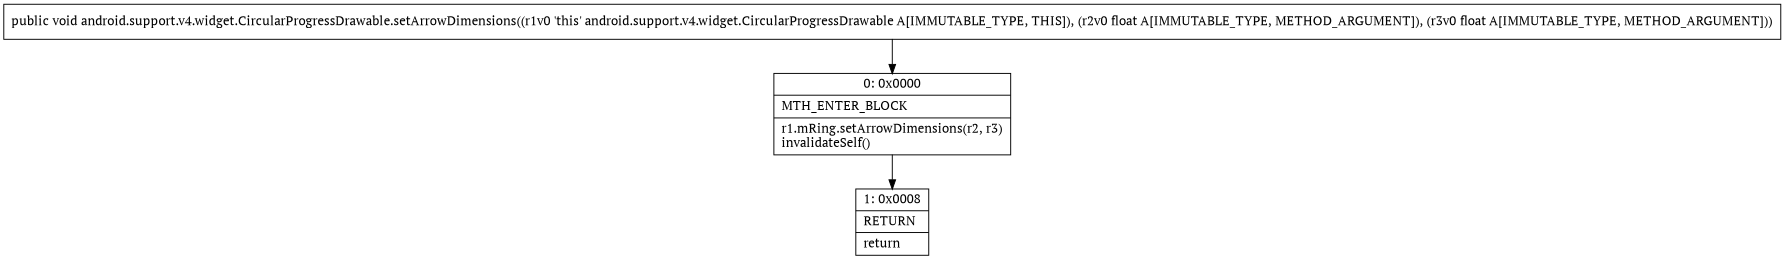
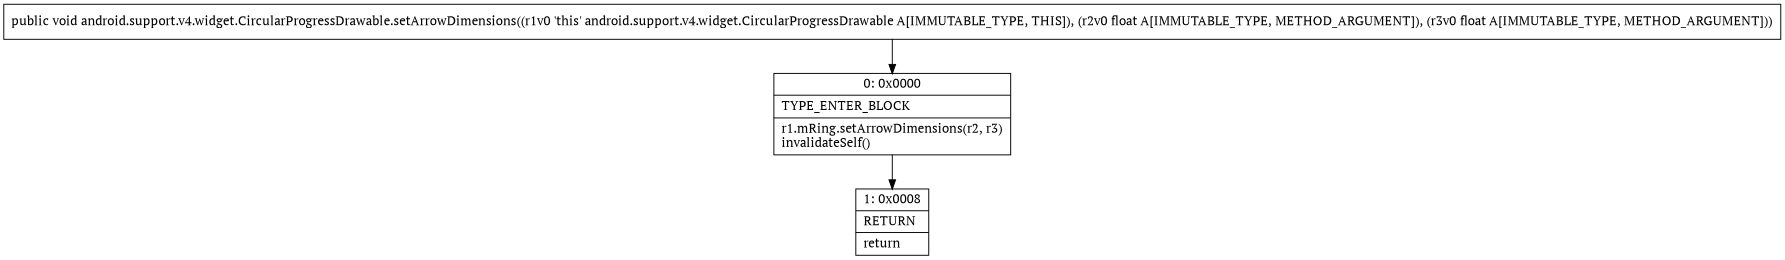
node "0: 0x0000": text "MTH_ENTER_BLOCK" -> "TYPE_ENTER_BLOCK"
